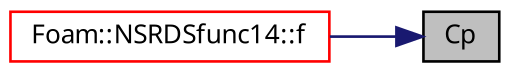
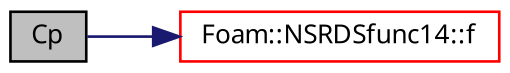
edge "Foam::NSRDSfunc14::f" -> "Cp": reversed
